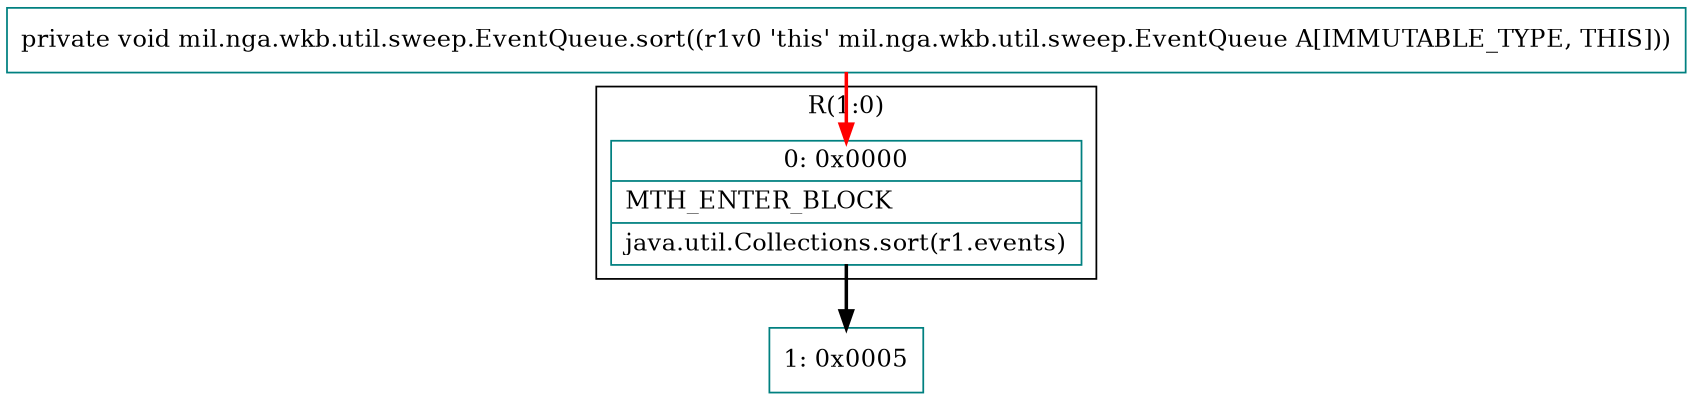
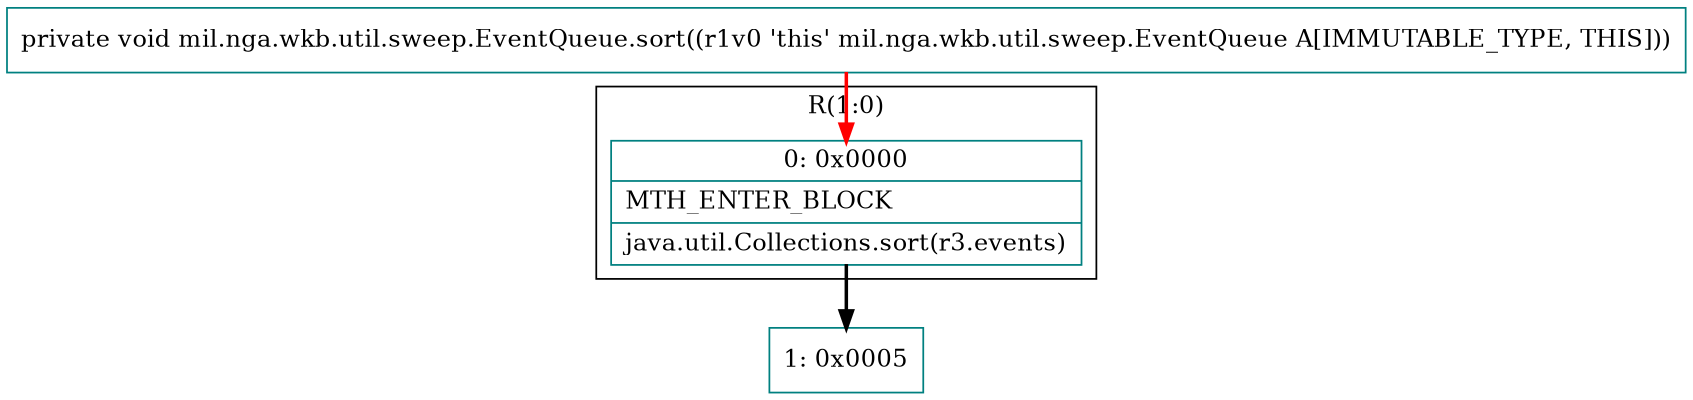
node "0: 0x0000": text "java.util.Collections.sort(r1.events)" -> "java.util.Collections.sort(r3.events)"
